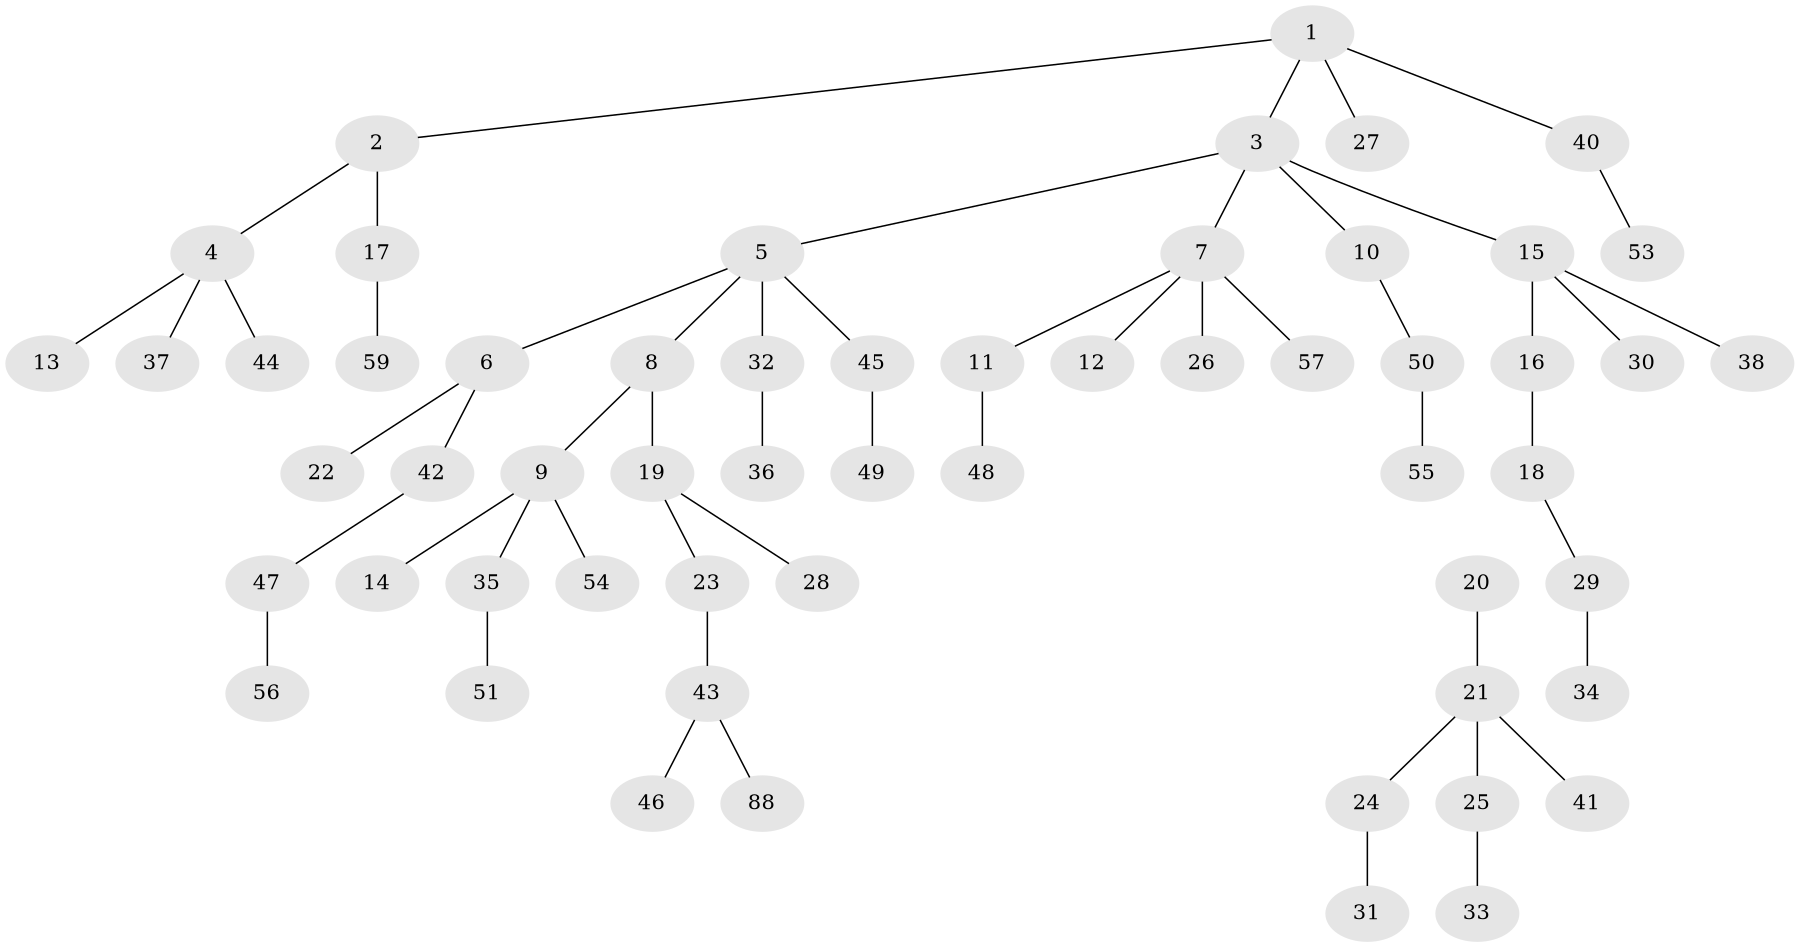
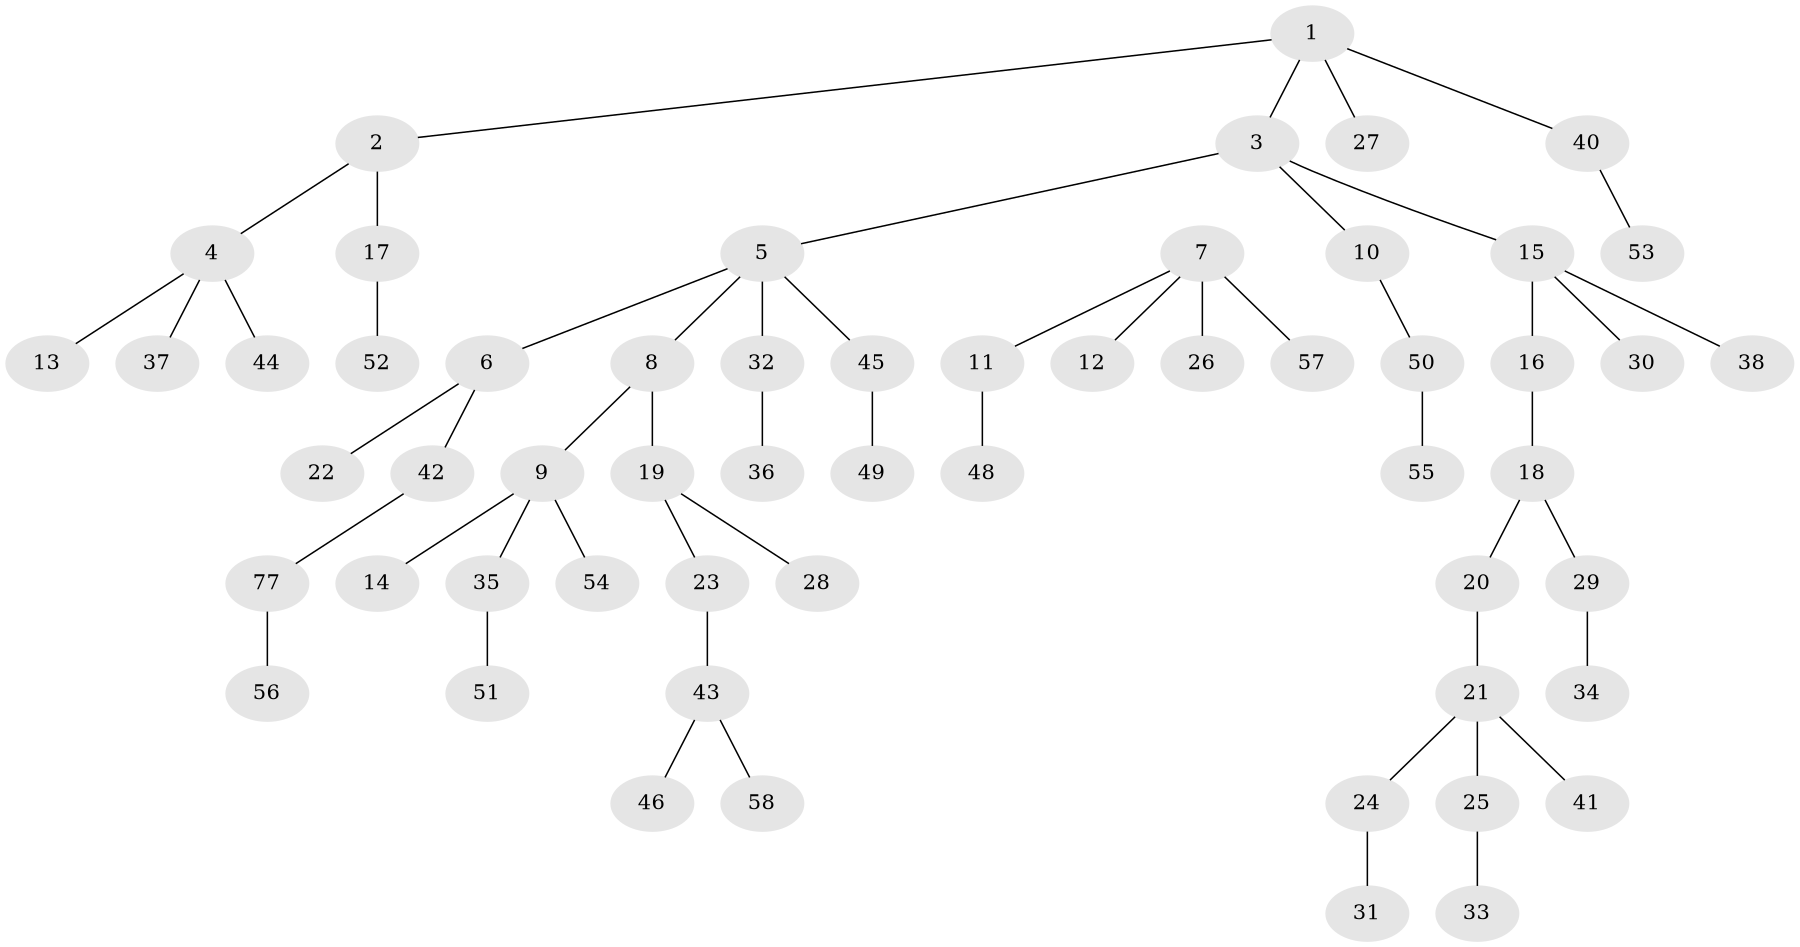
edge "3" -- "7": removed
node "59": label "59" -> "52"
edge "18" -- "20": added
node "47": label "47" -> "77"
node "88": label "88" -> "58"
